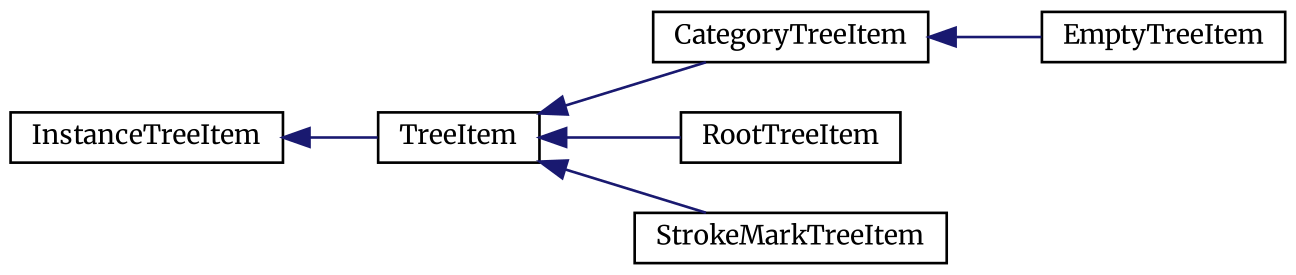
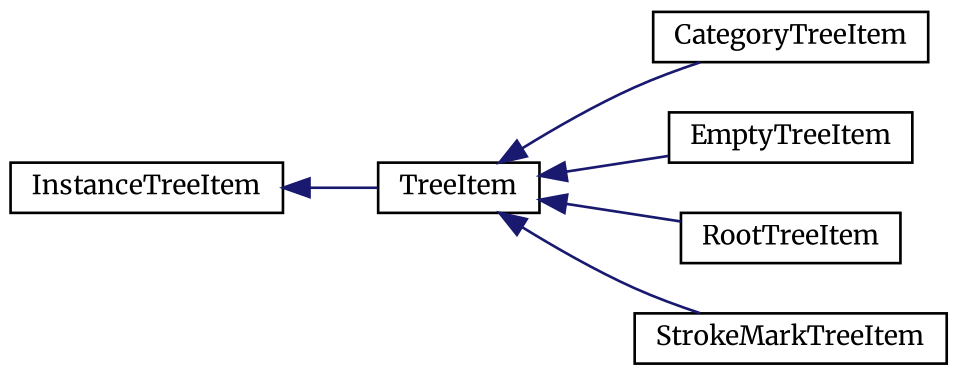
edge "EmptyTreeItem" -> "CategoryTreeItem": now "EmptyTreeItem" -> "TreeItem"
